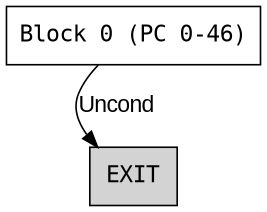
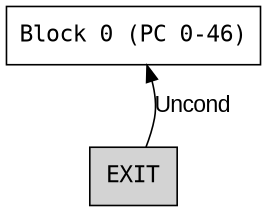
edge "Block 0 (PC 0-46)" -> "EXIT": reversed
